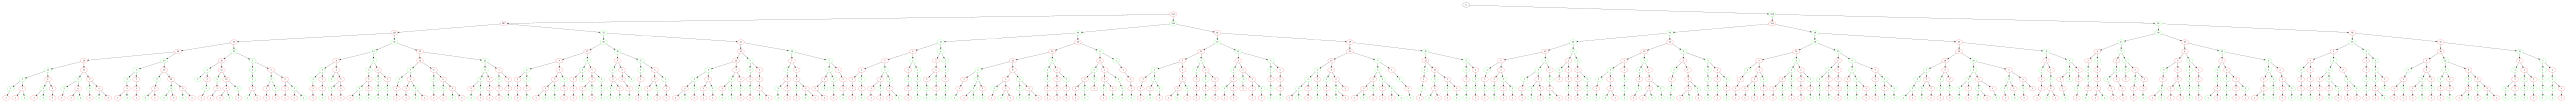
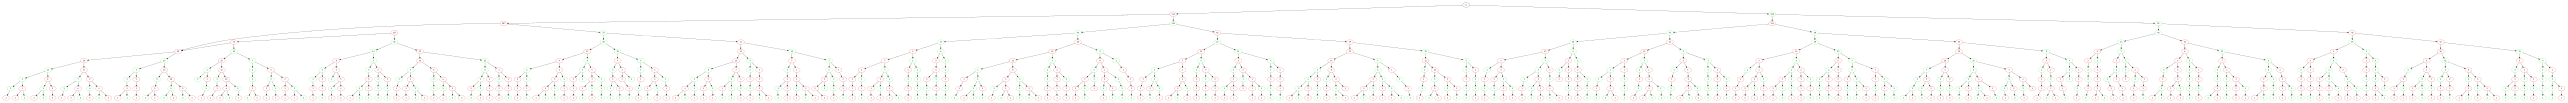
edge "0" -> "342": added
edge "207" -> "127": now "207" -> "50"
